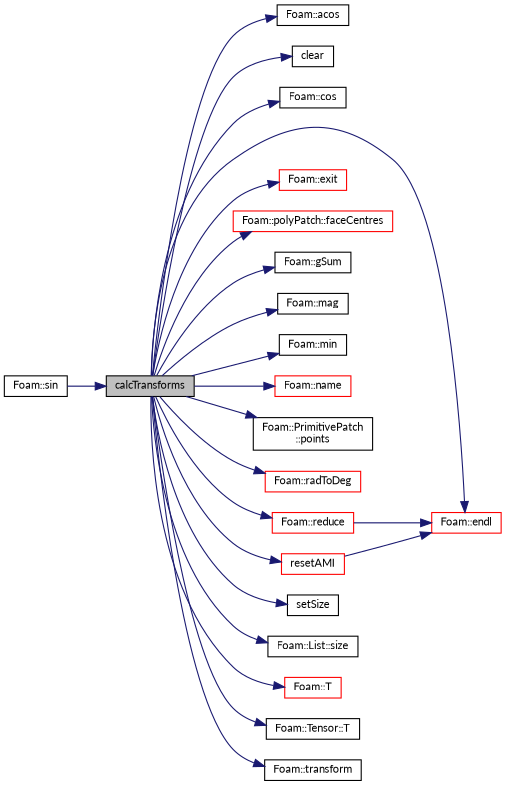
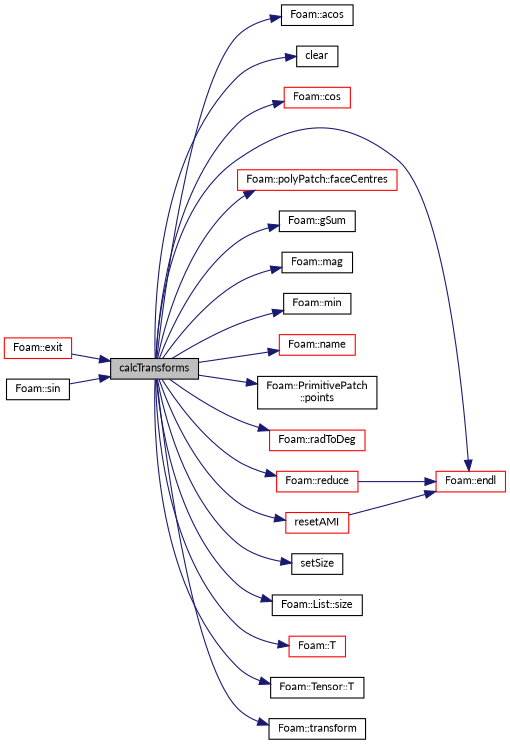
node "Foam::cos": color black -> red
edge "calcTransforms" -> "Foam::exit": reversed
